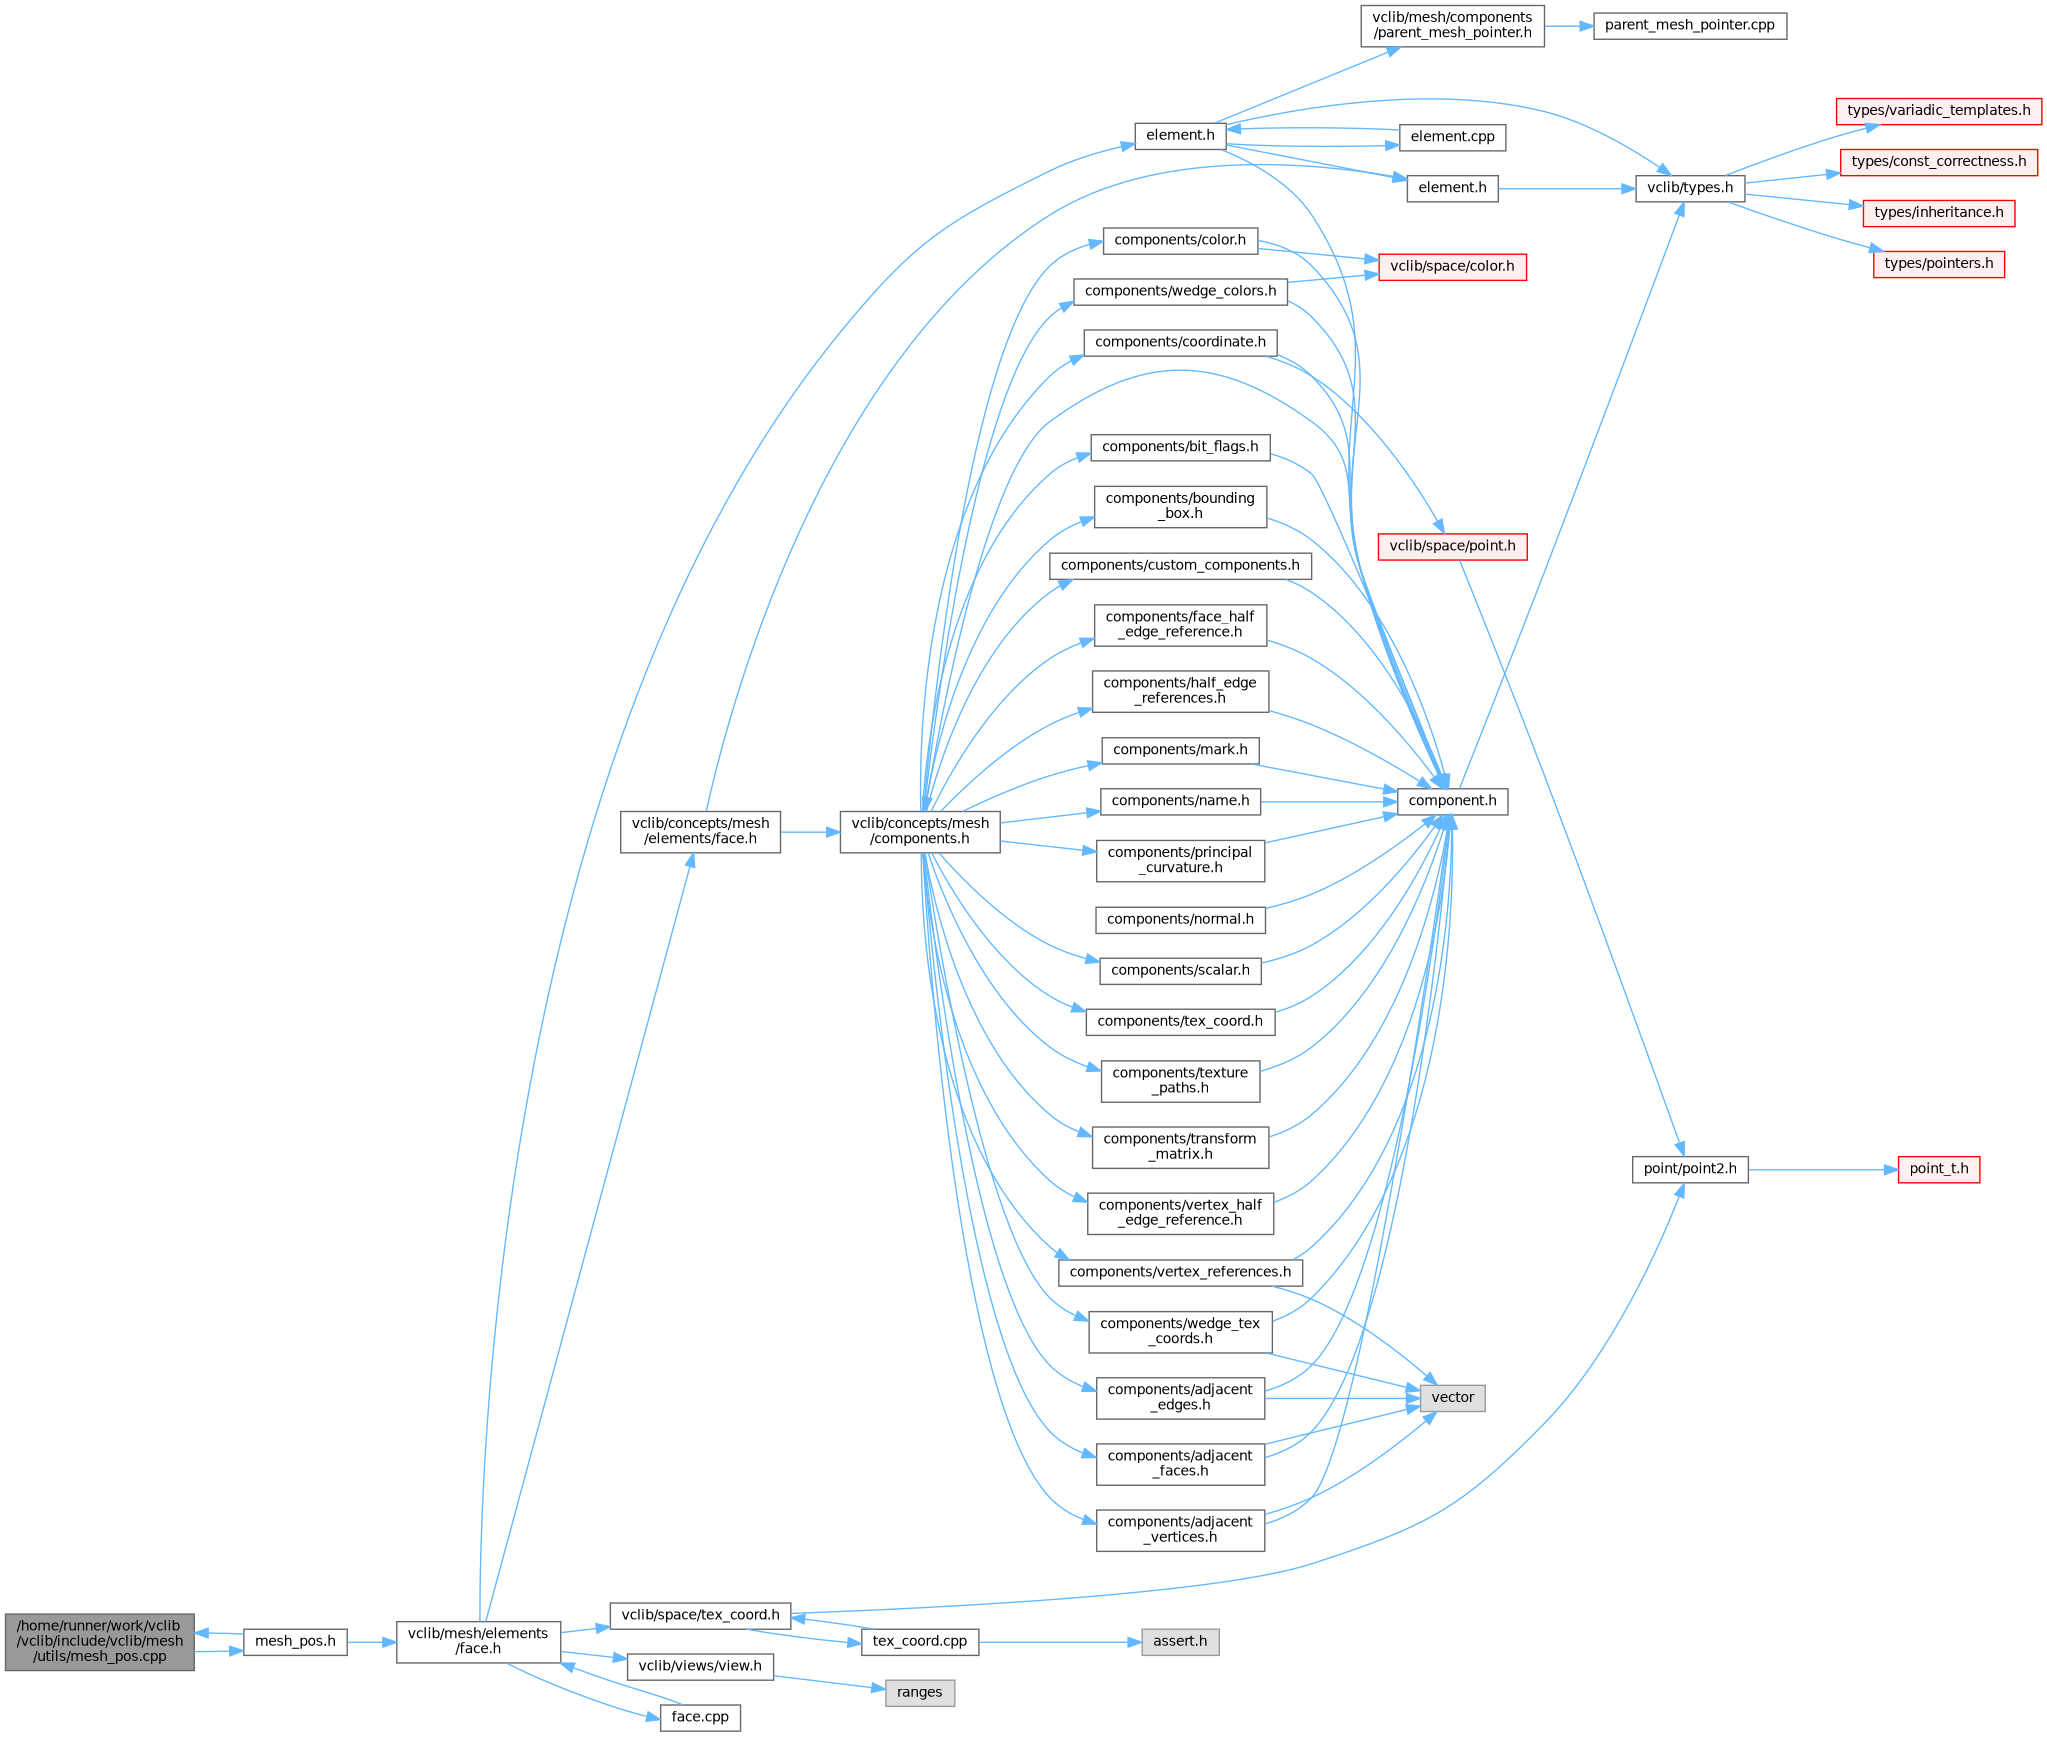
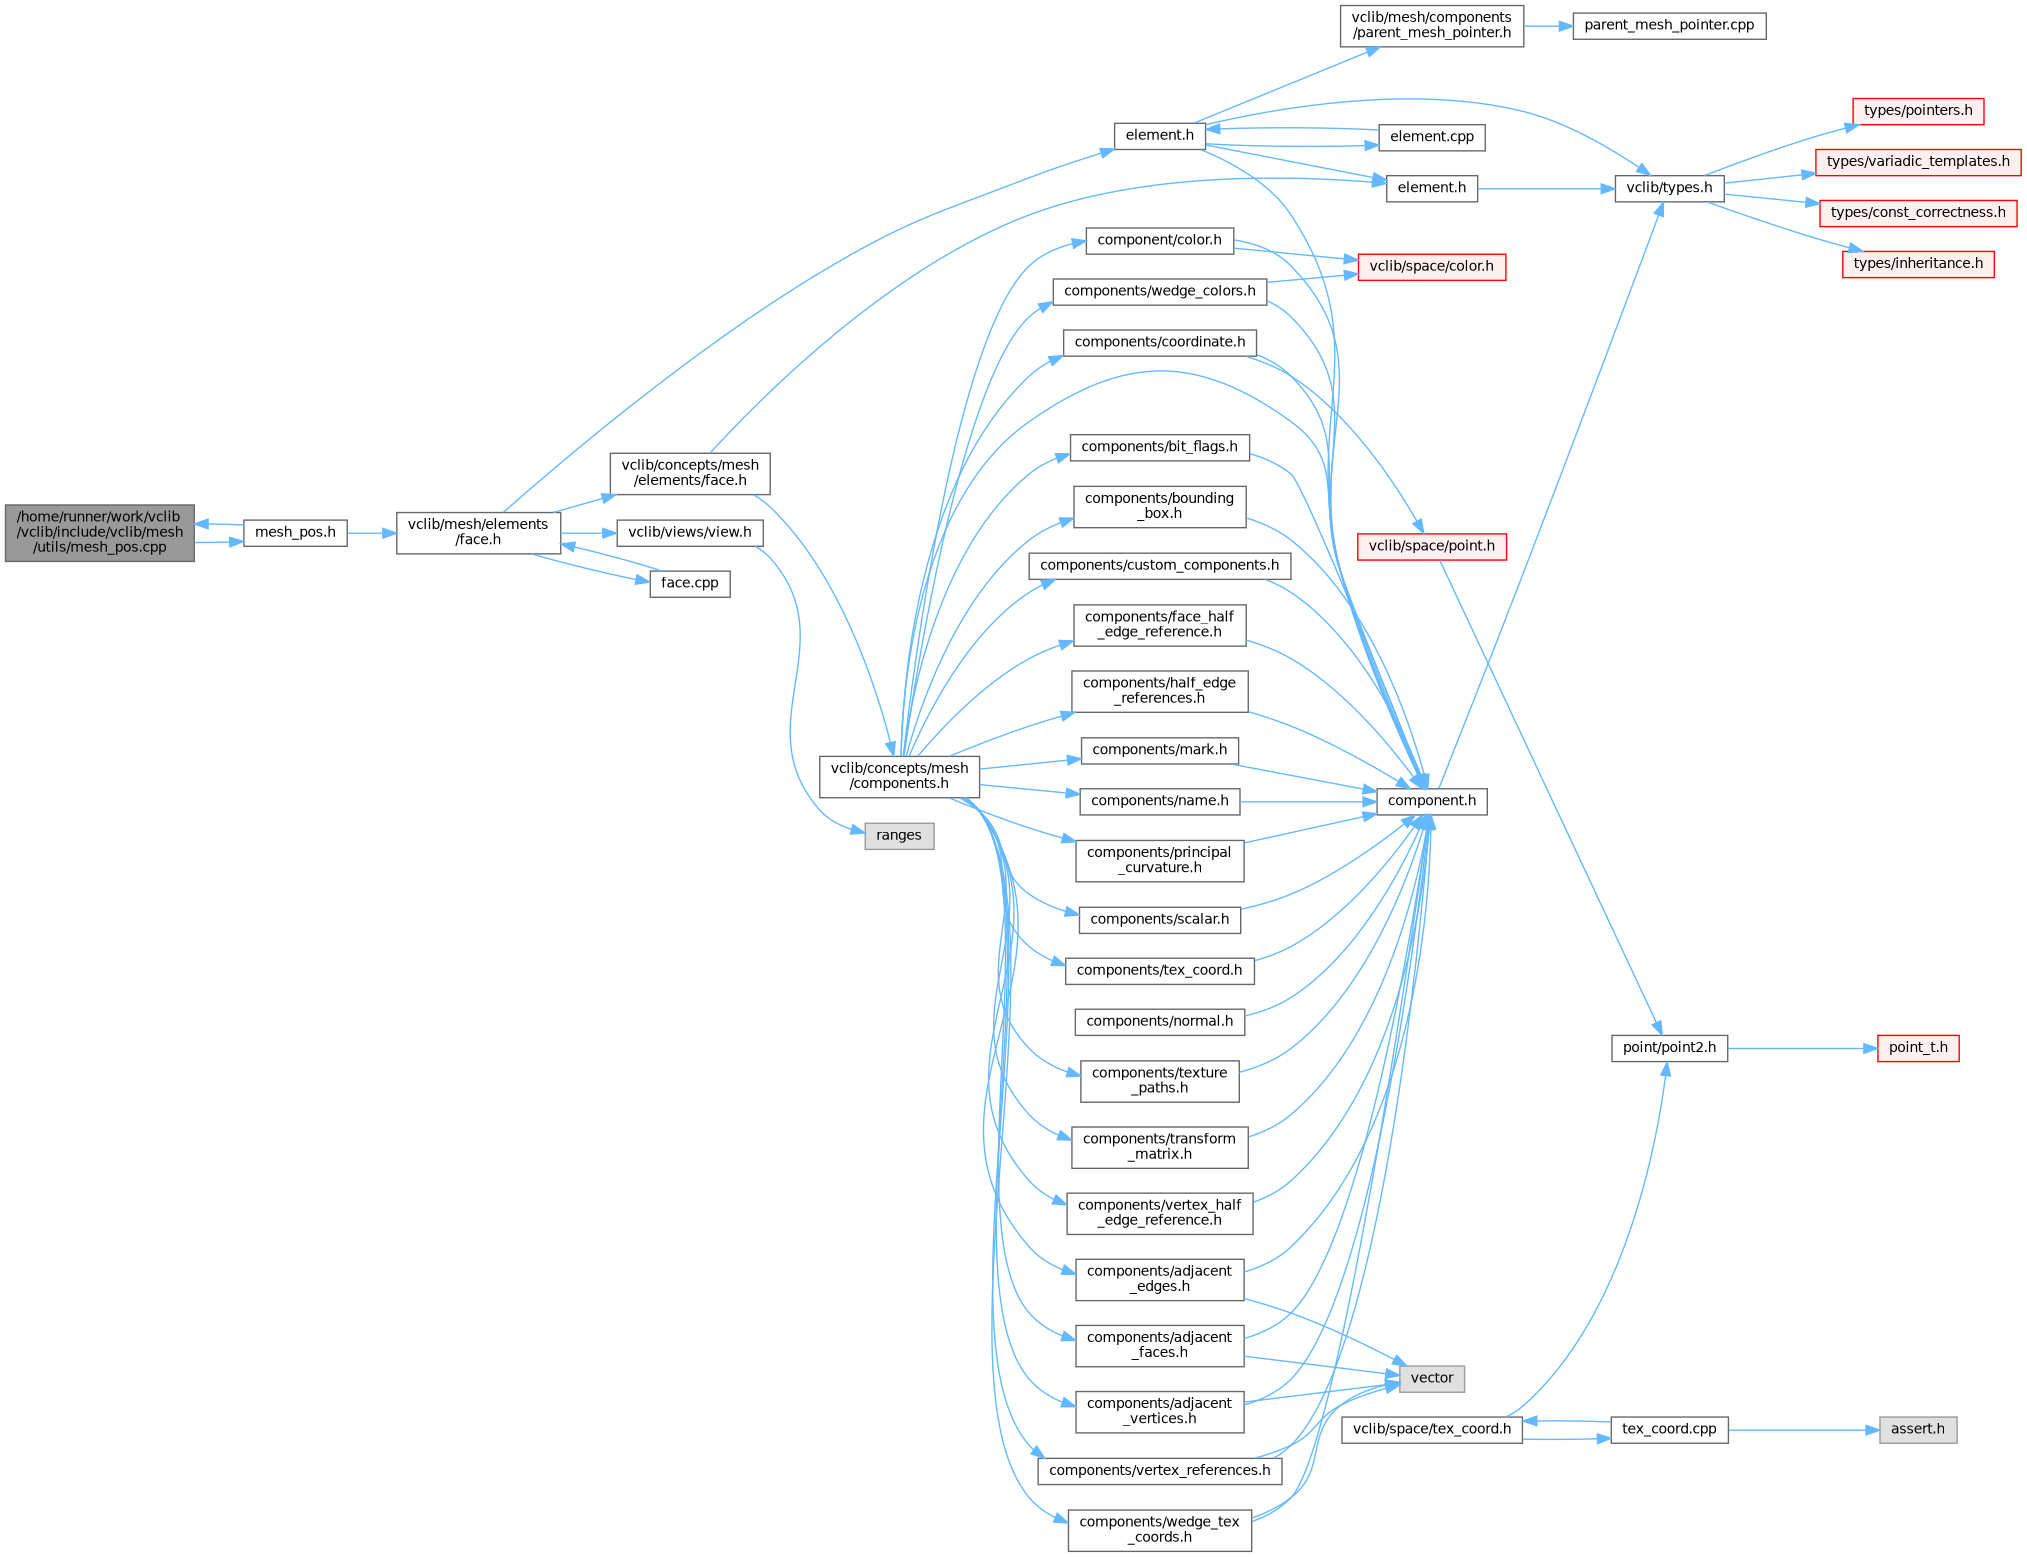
node "components/color.h": label "components/color.h" -> "component/color.h"
edge "component.h" -> "vclib/concepts/mesh /components.h": reversed
edge "vclib/mesh/elements /face.h" -> "vclib/space/tex_coord.h": removed
